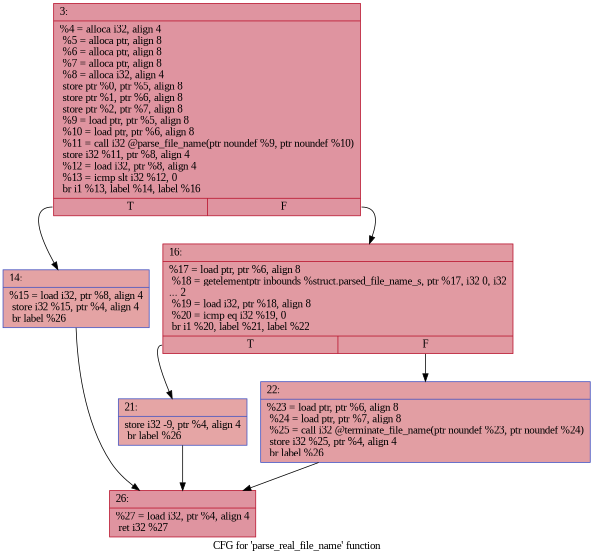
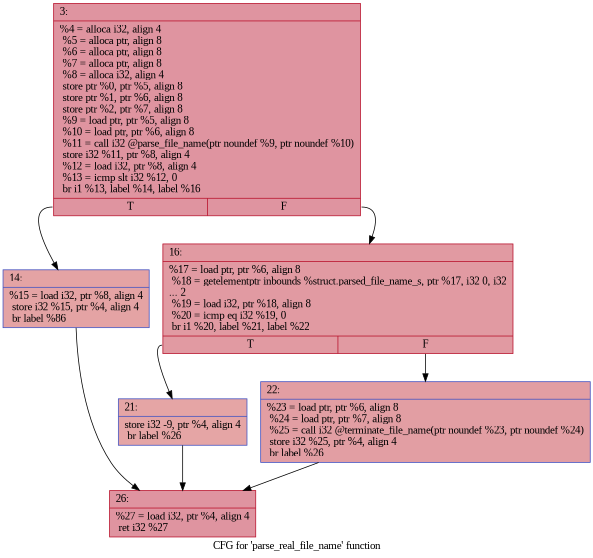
node "14:": text "br label %26" -> "br label %86"
